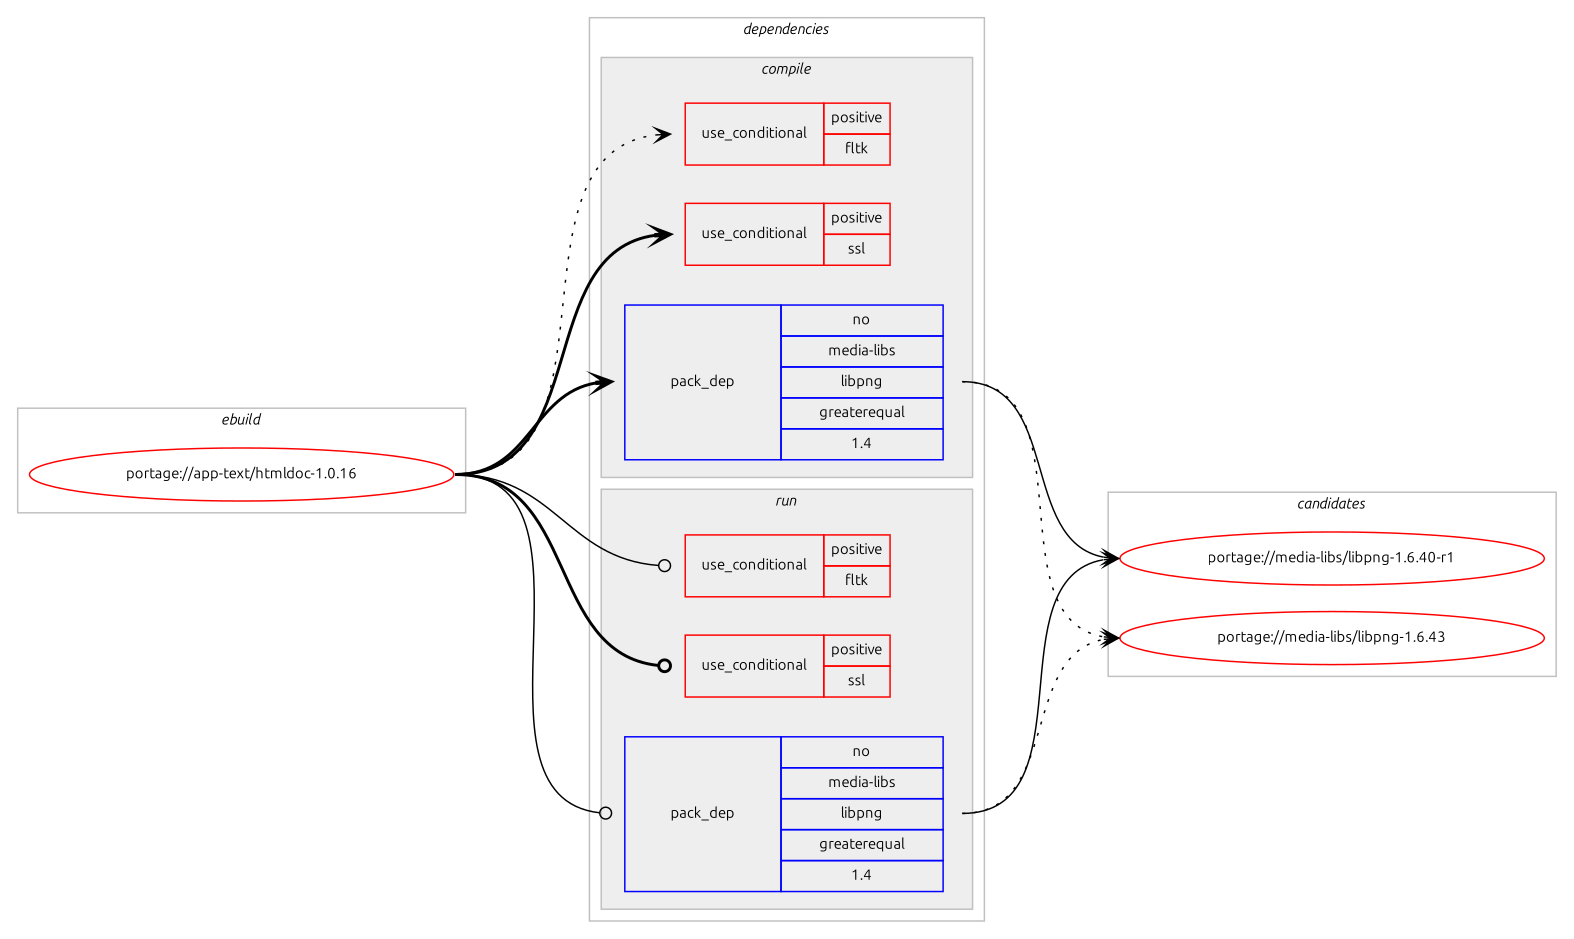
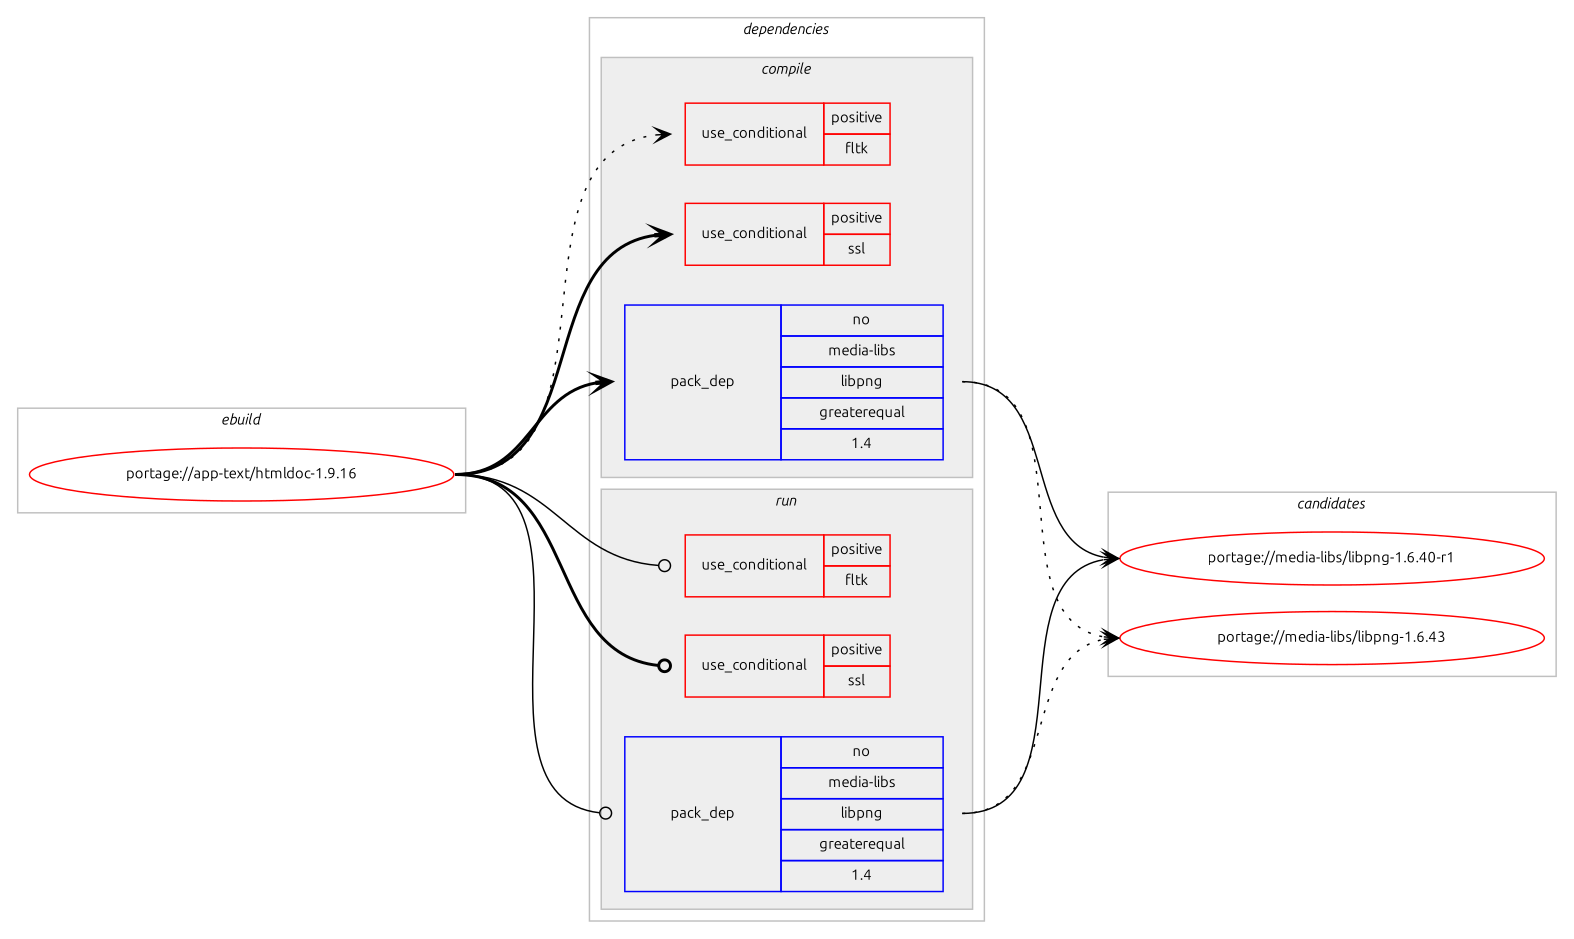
node "portage://app-text/htmldoc-1.0.16": label "portage://app-text/htmldoc-1.0.16" -> "portage://app-text/htmldoc-1.9.16"
